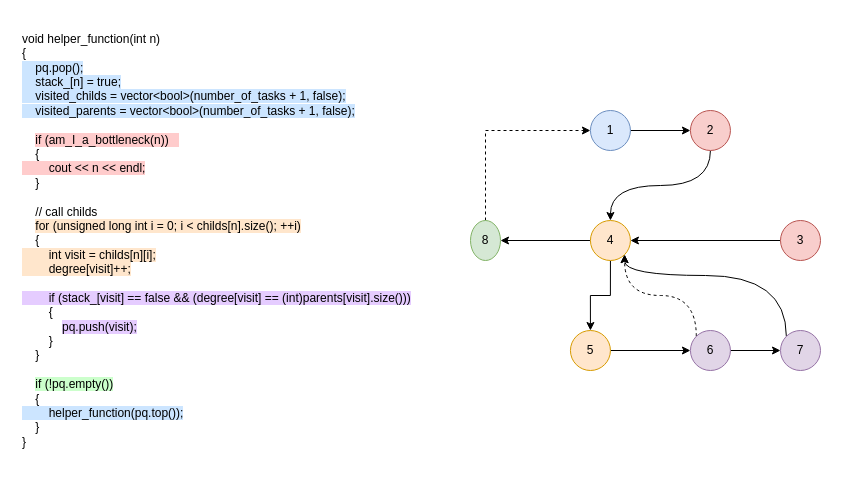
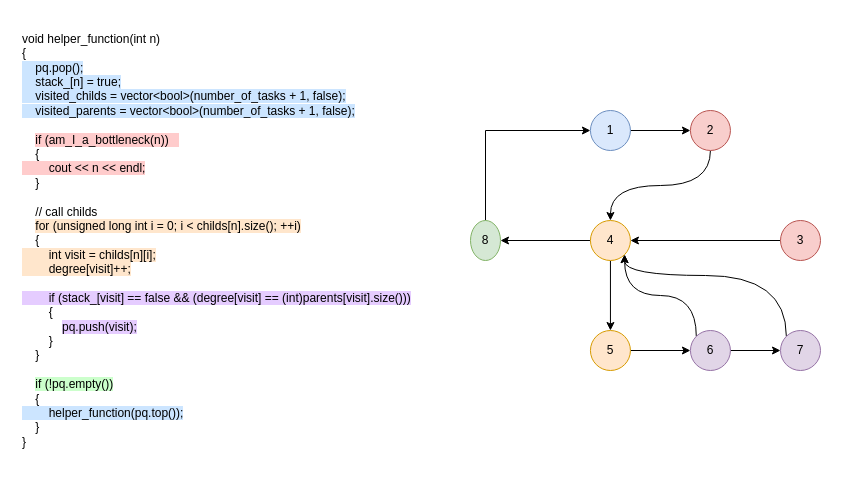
edge "8" -> "1": style dashed -> solid
edge "6" -> "4": style dashed -> solid
node "5": moved (590, 351) -> (610, 351)
